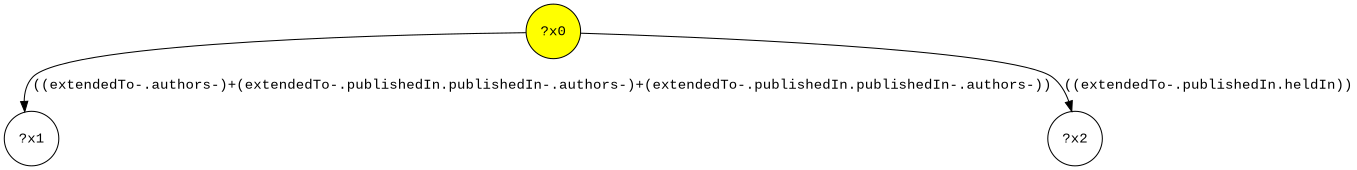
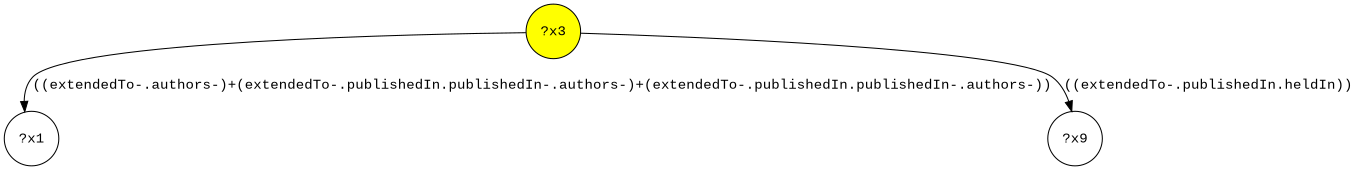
node "?x0": label "?x0" -> "?x3"
node "?x2": label "?x2" -> "?x9"
